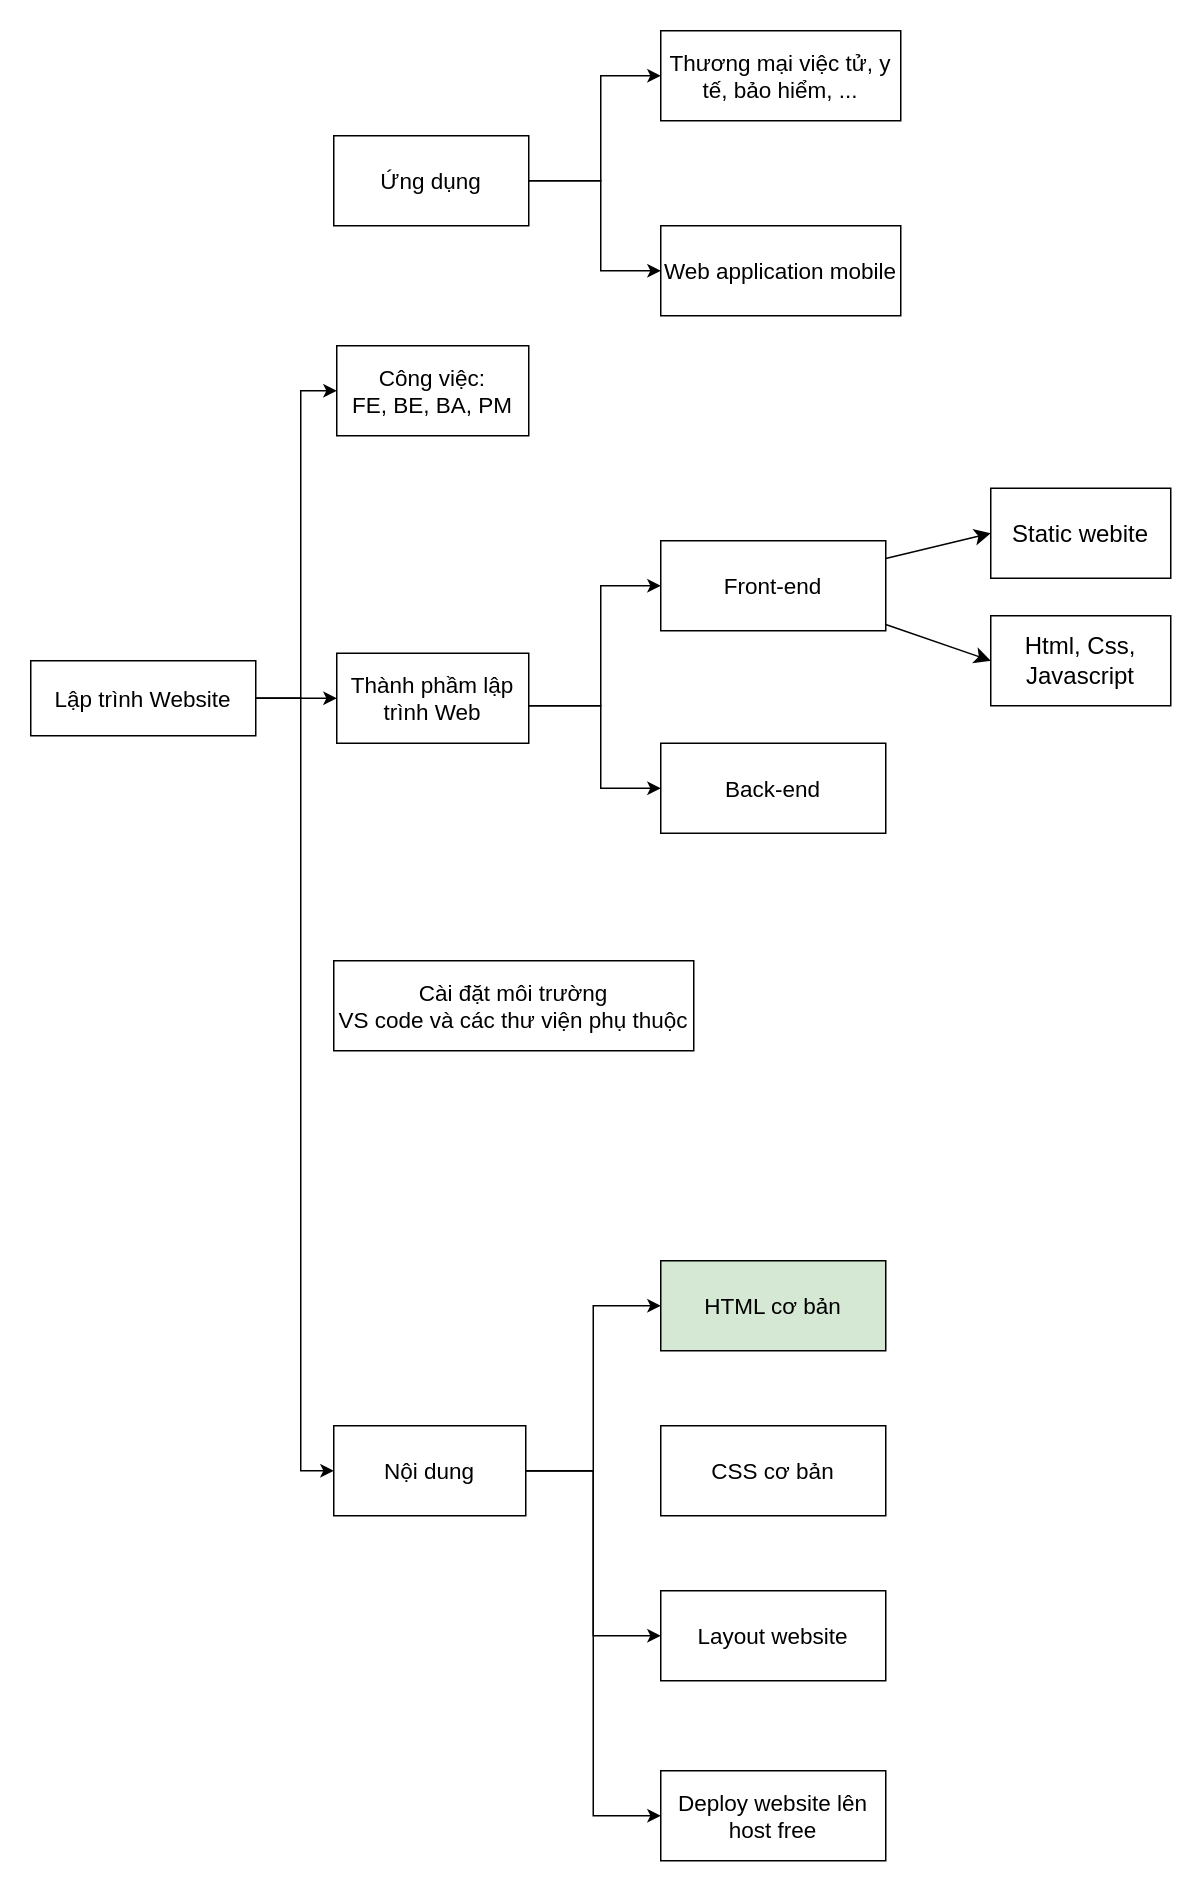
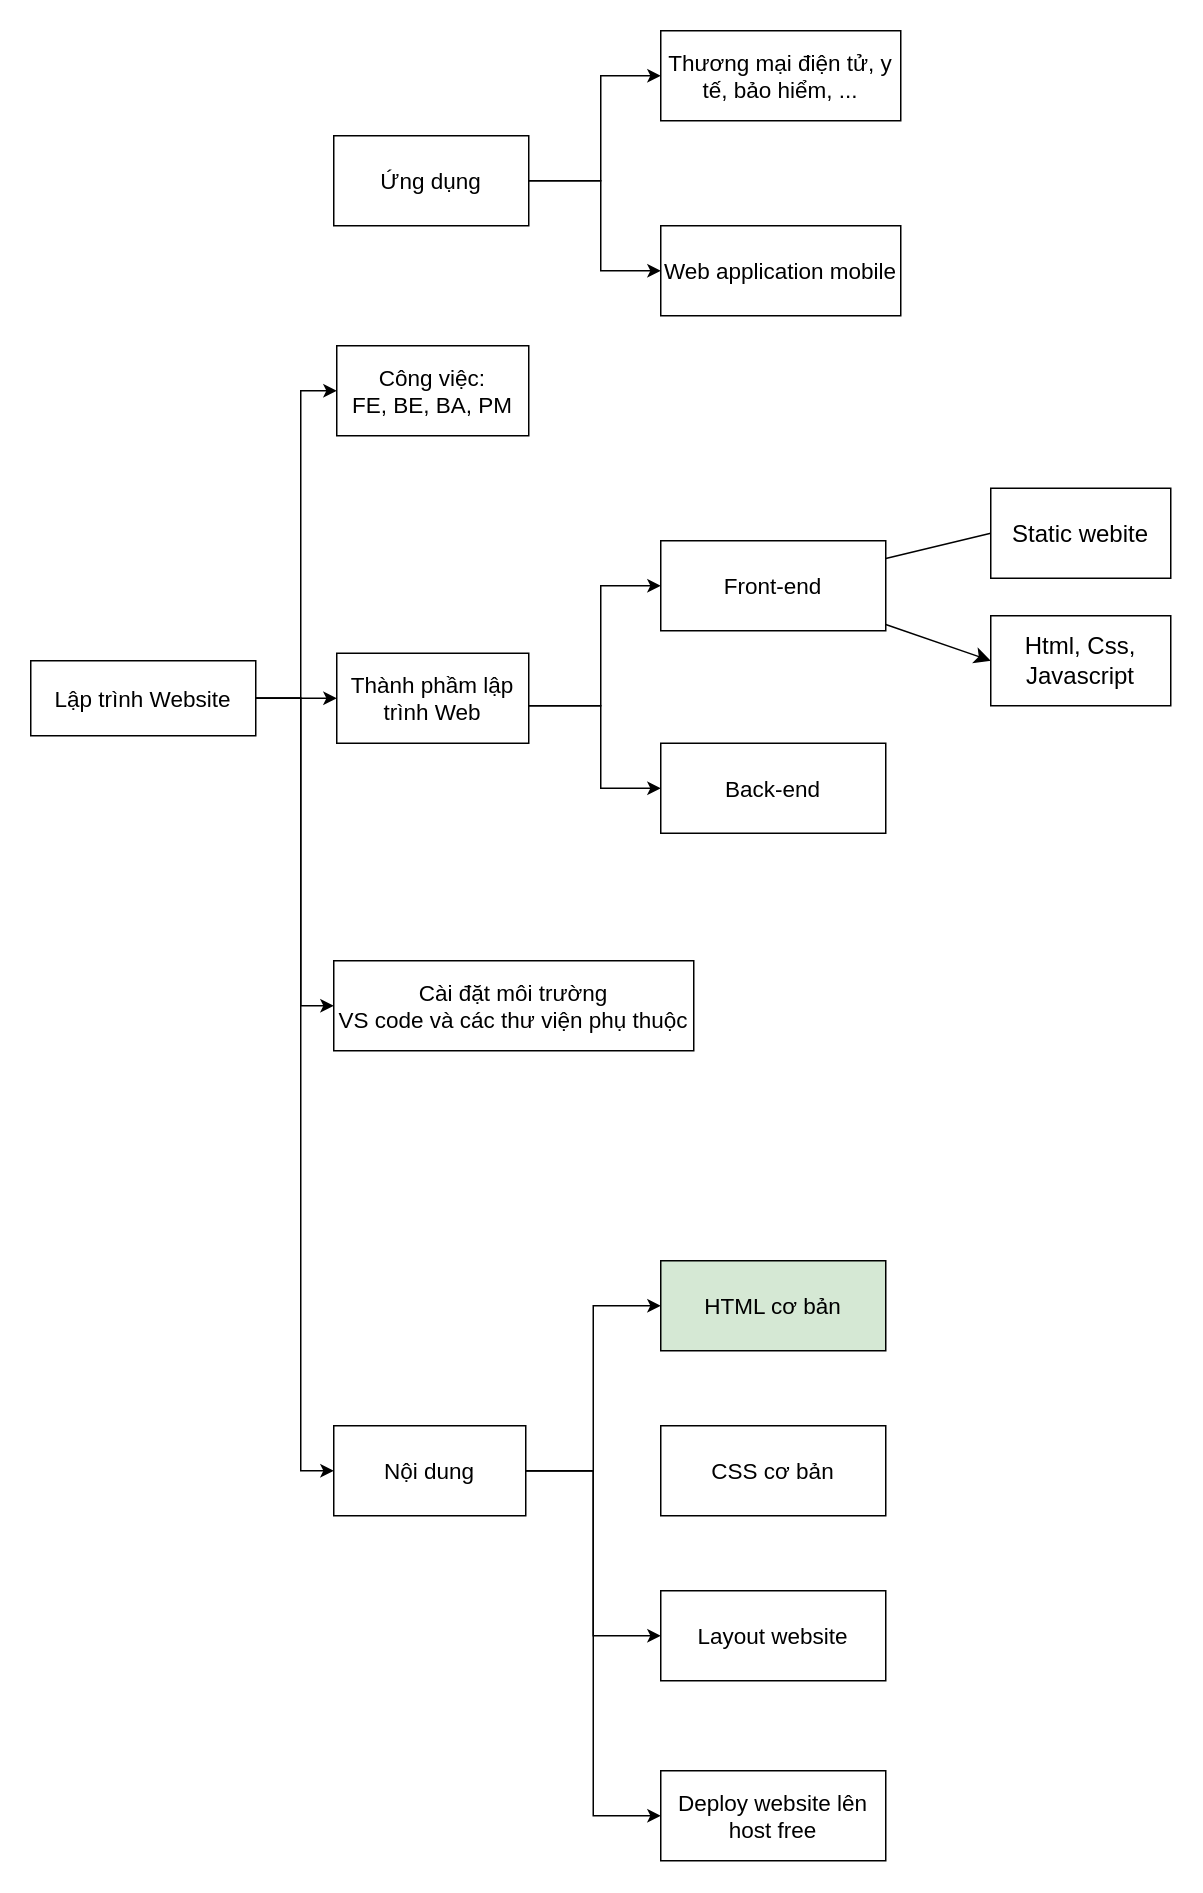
node "Thương mại việc tử, y tế, bảo hiểm, ...": label "Thương mại việc tử, y tế, bảo hiểm, ..." -> "Thương mại điện tử, y tế, bảo hiểm, ..."
edge "Front-end" -> "Static webite": arrowhead classic -> none
edge "Lập trình Website" -> "Cài đặt môi trườngVS code và các thư viện phụ thuộc": added
